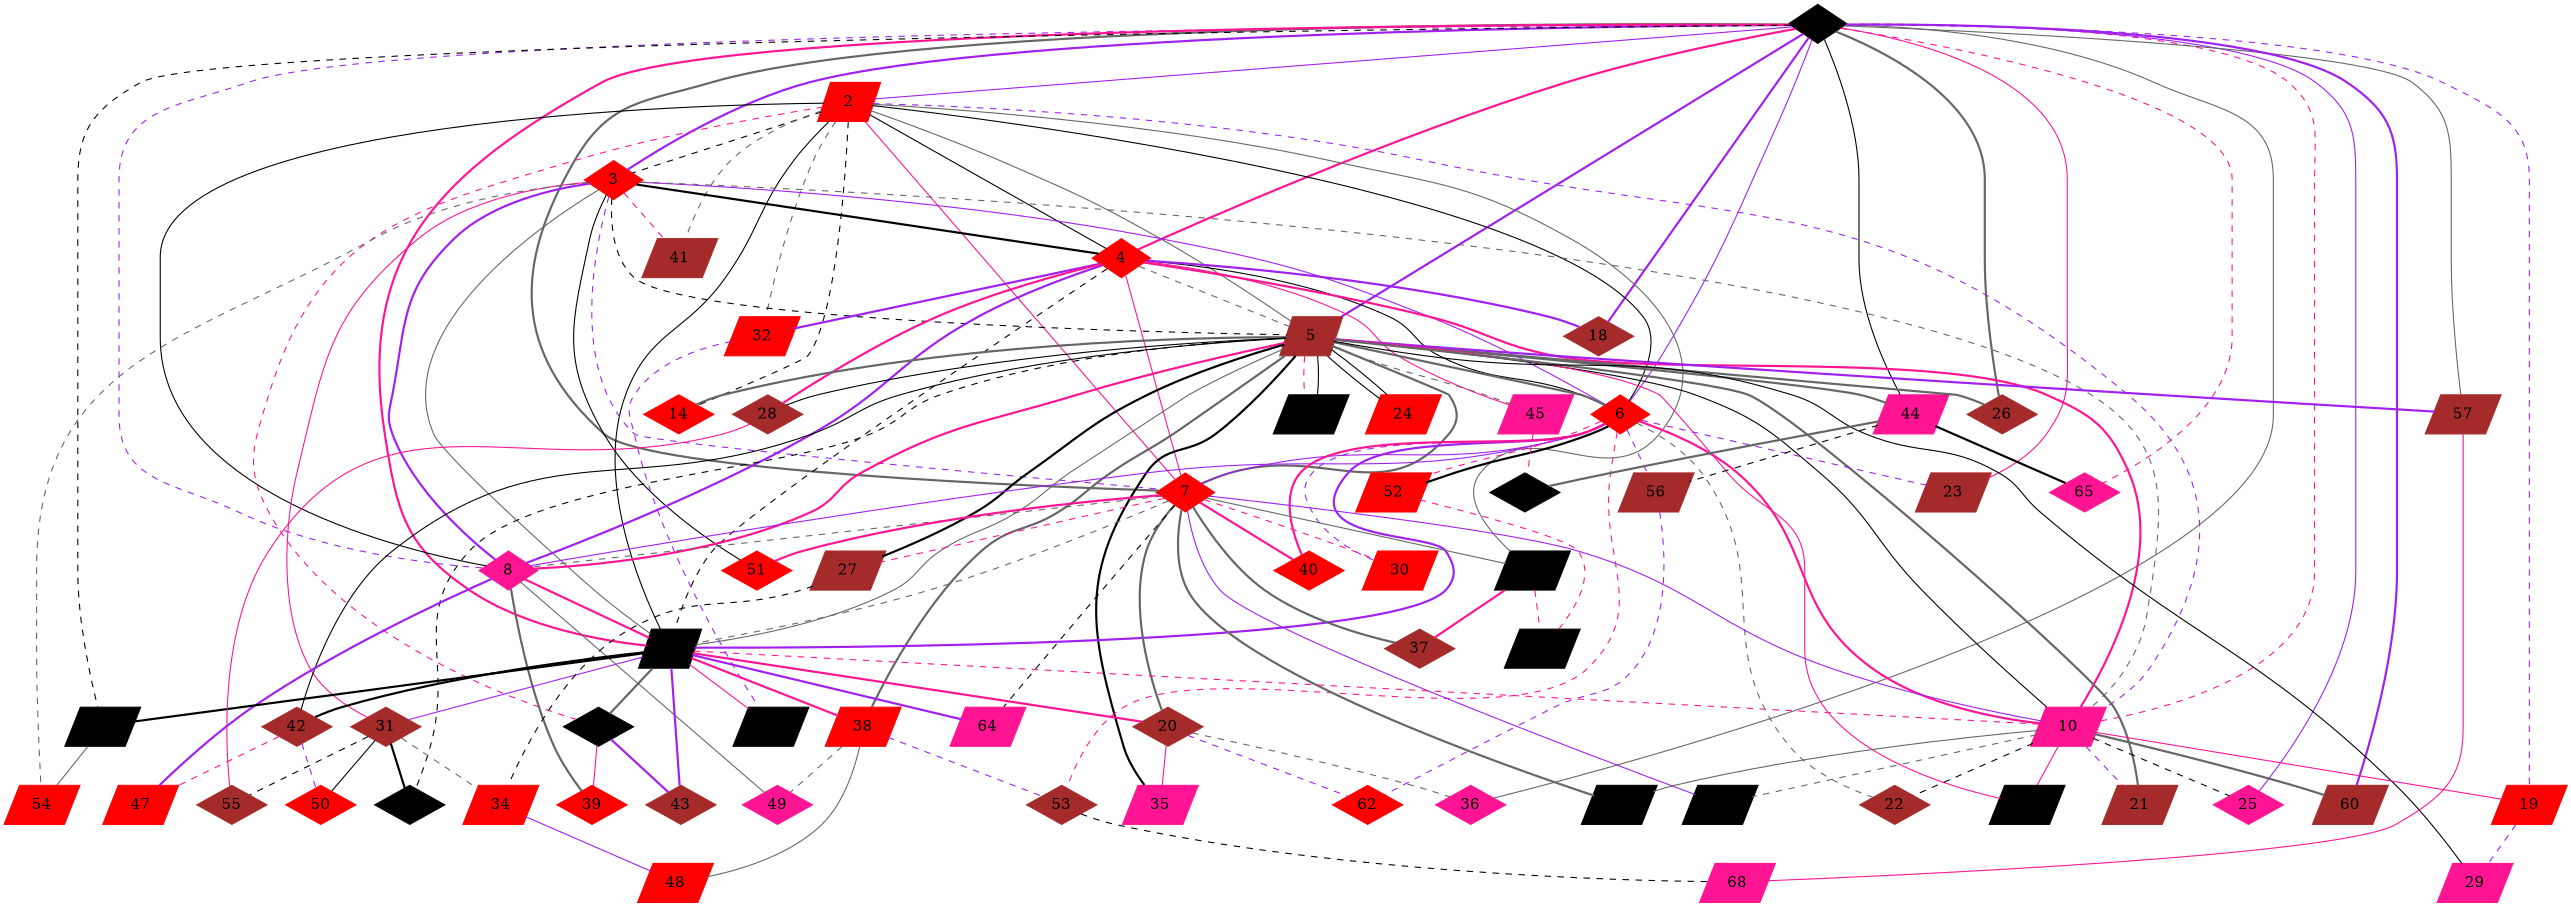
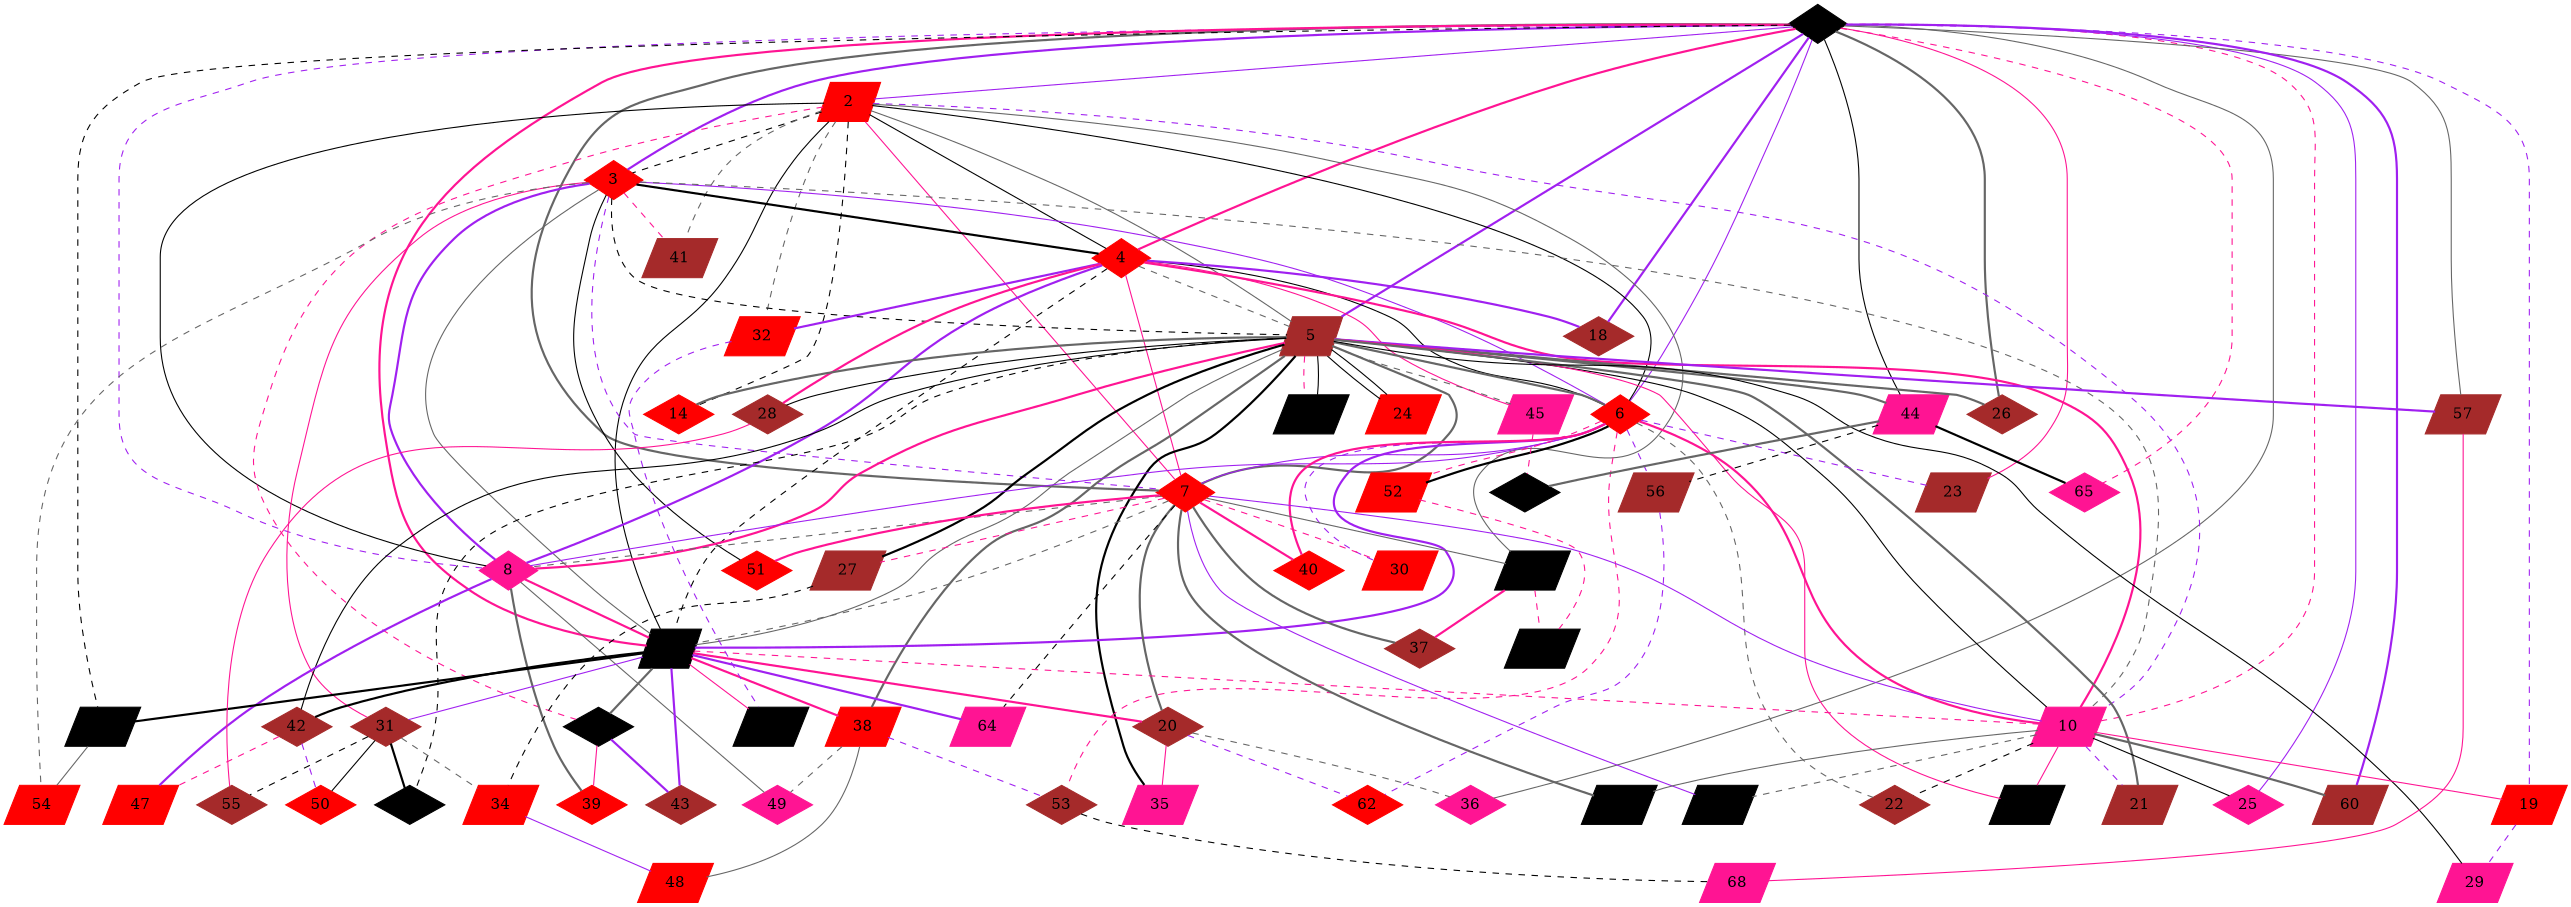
edge "10" -- "25": style dashed -> solid
